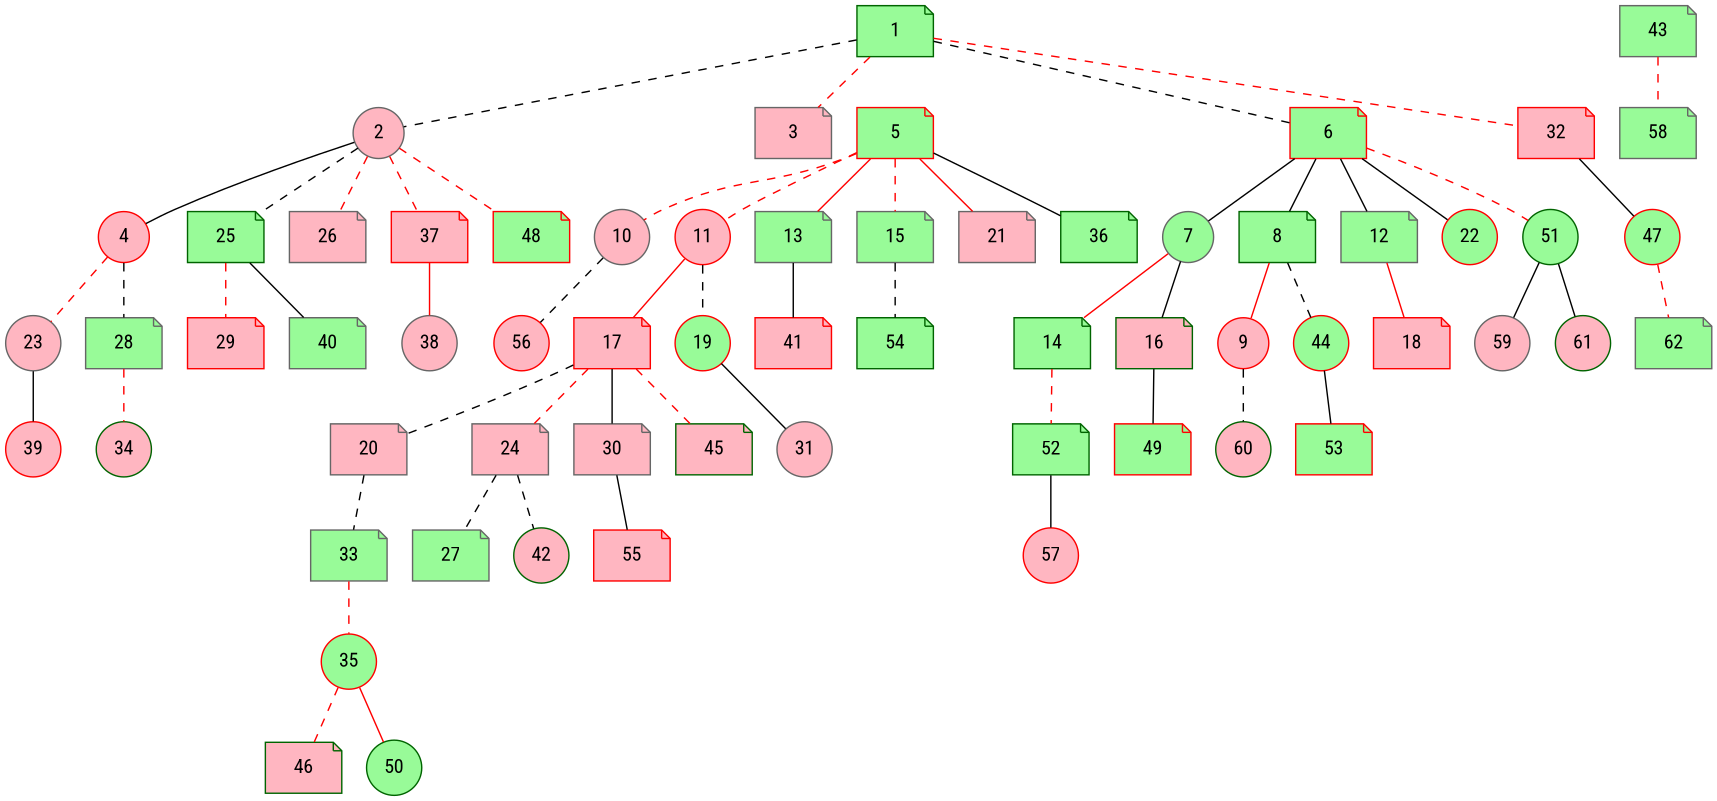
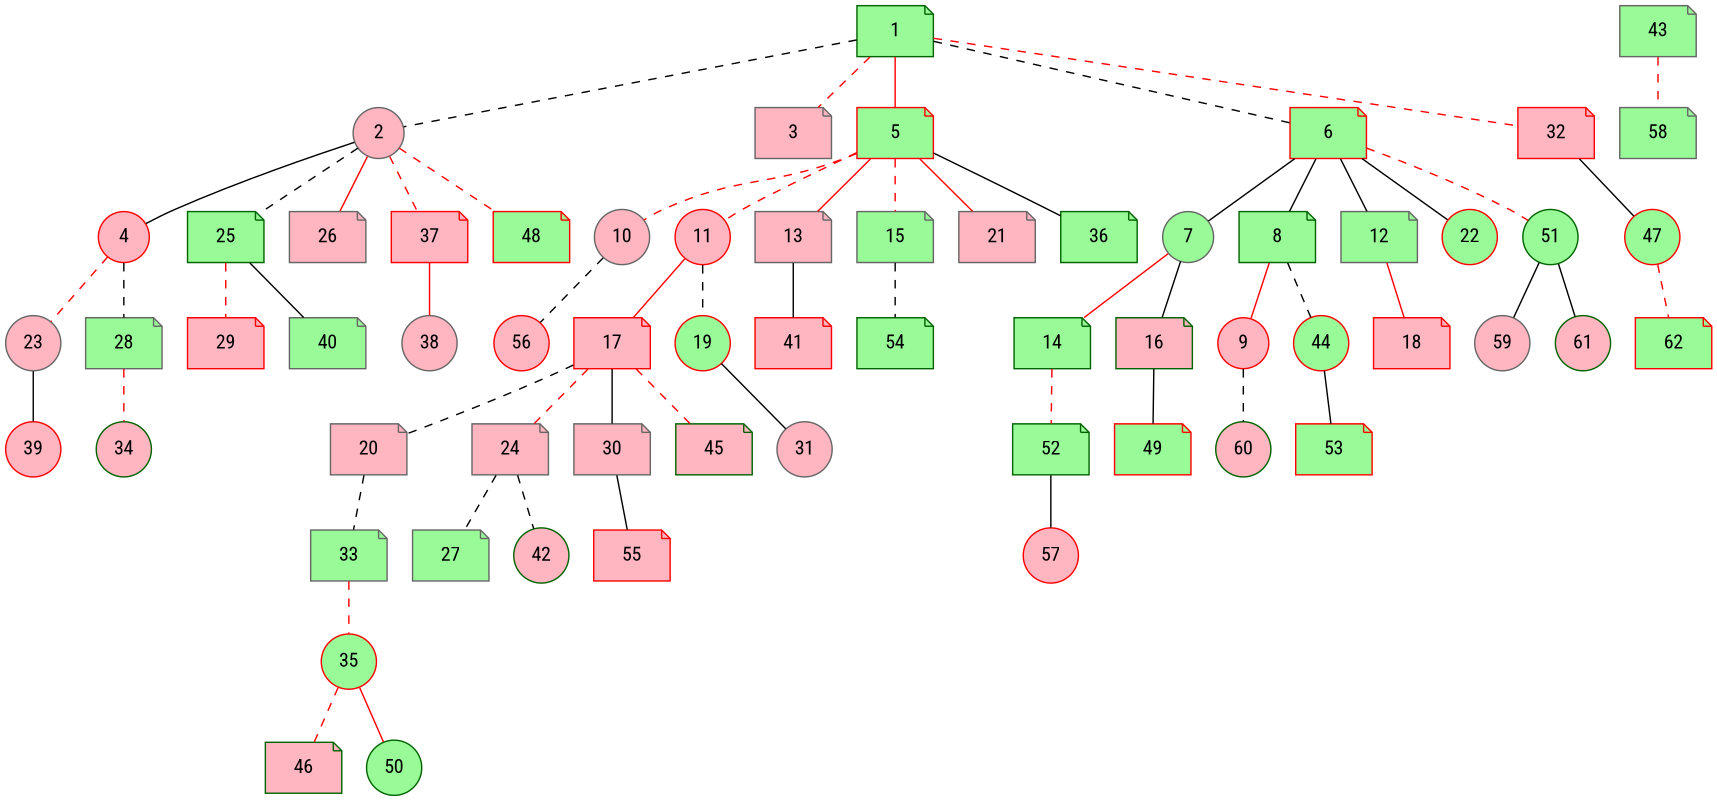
edge "1" -- "5": added
edge "2" -- "26": style dashed -> solid
node "13": fillcolor palegreen -> lightpink
node "62": color gray40 -> red
